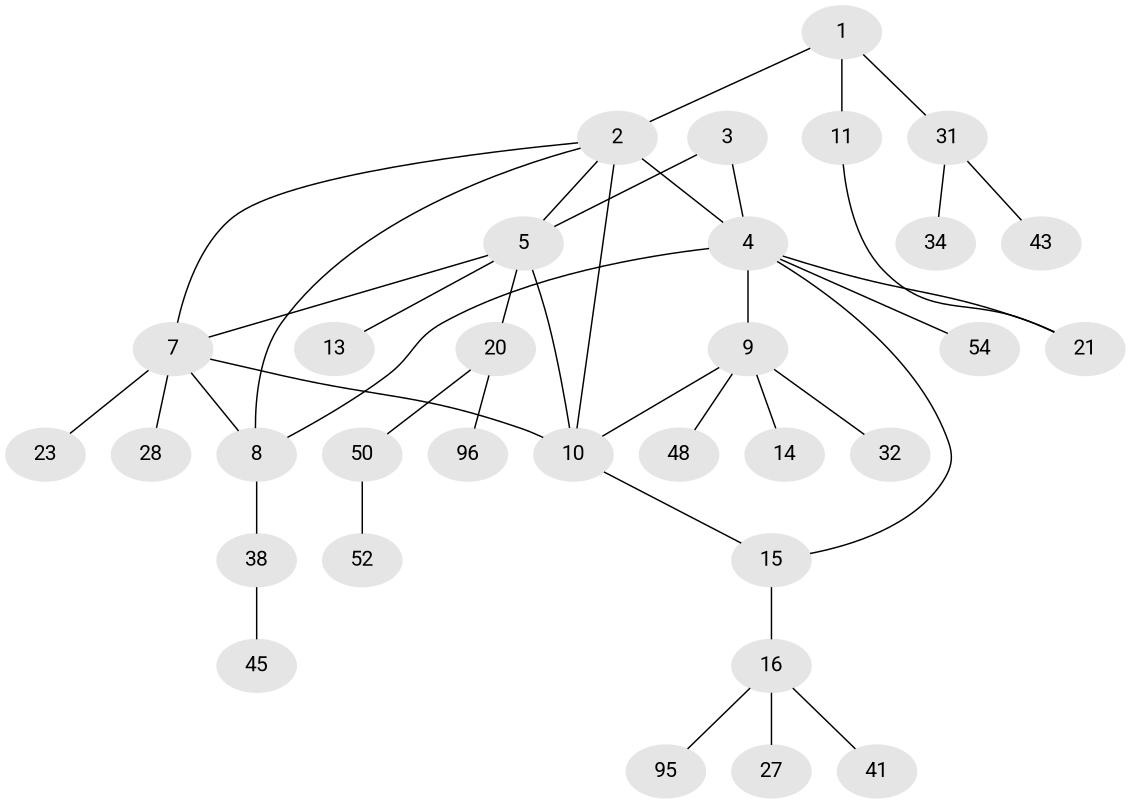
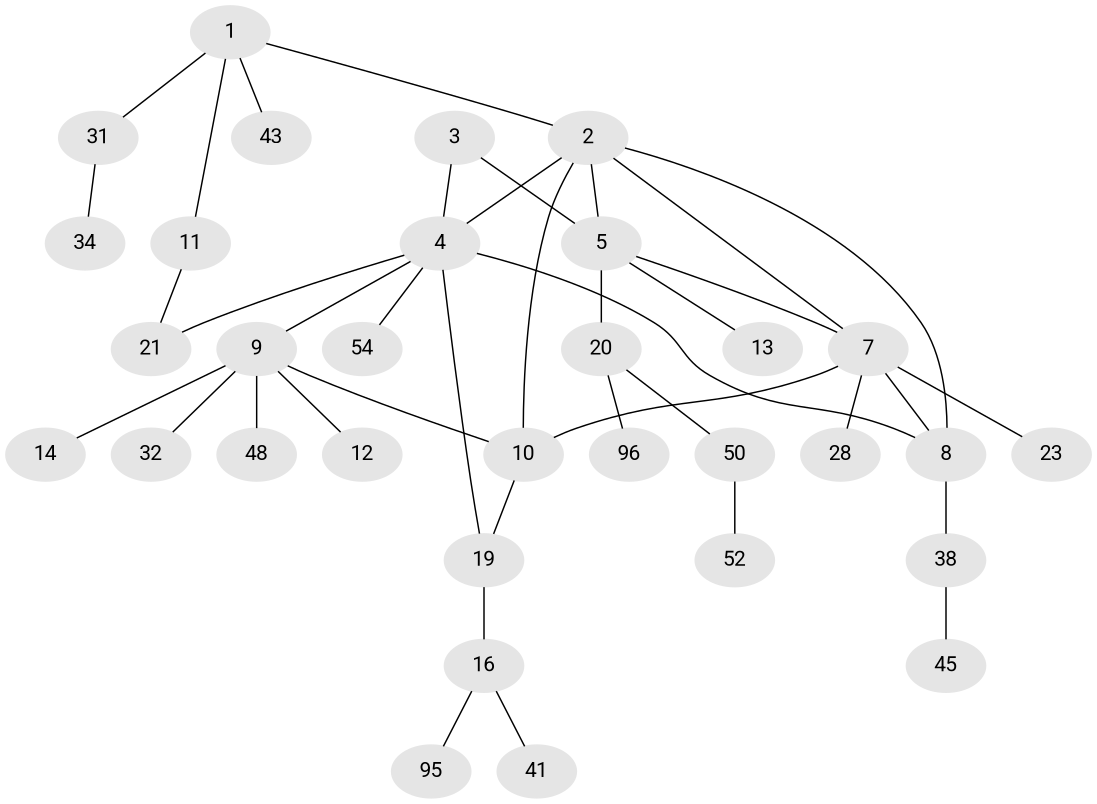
edge "31" -- "43": now "1" -- "43"
edge "5" -- "10": removed
node "12": added
node "15": label "15" -> "19"
node "27": removed
